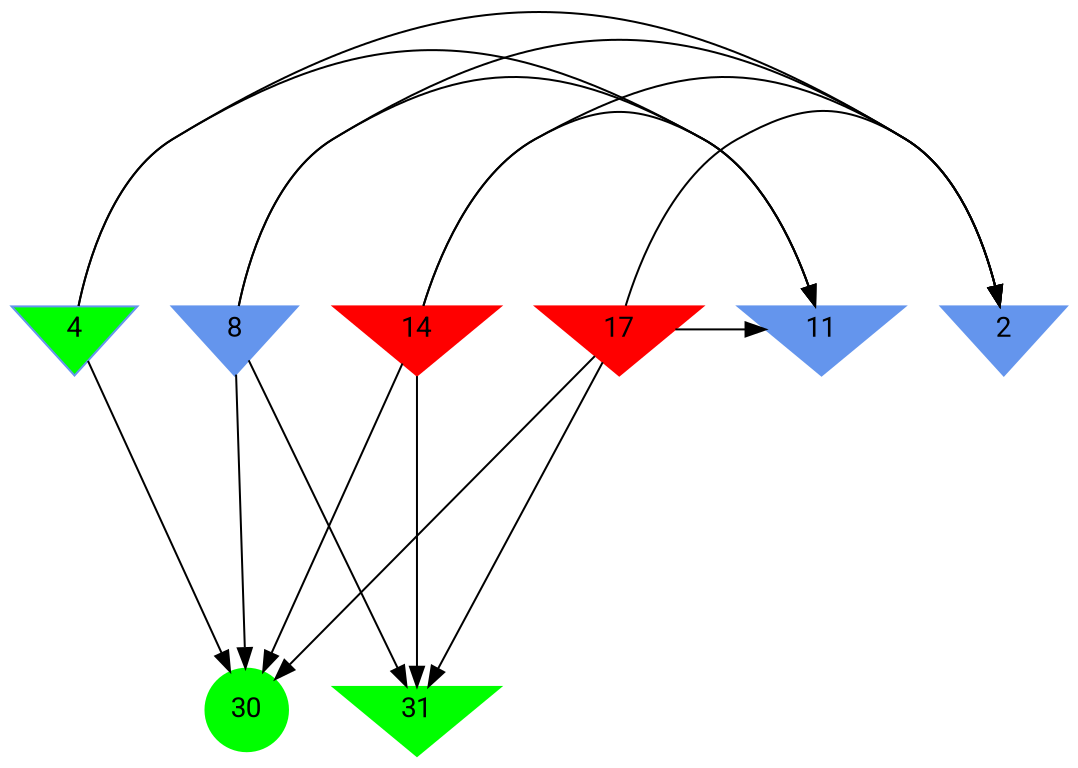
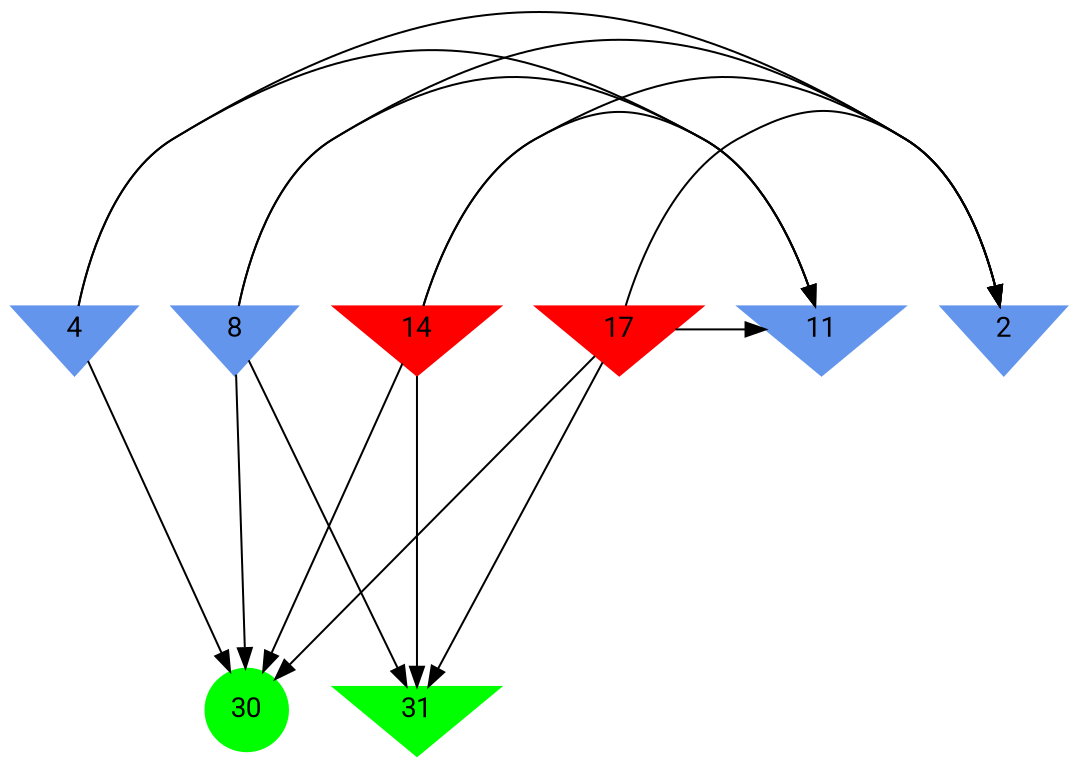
node "4": fillcolor green -> cornflowerblue
